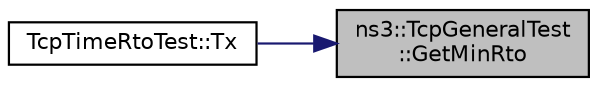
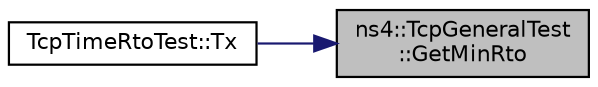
node "ns3::TcpGeneralTest ::GetMinRto": label "ns3::TcpGeneralTest ::GetMinRto" -> "ns4::TcpGeneralTest ::GetMinRto"
